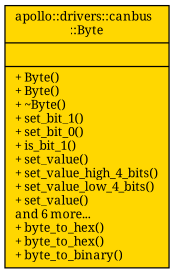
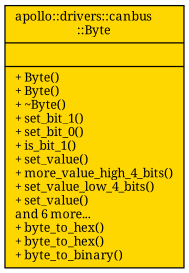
node "apollo::drivers::canbus": text "+ set_value_high_4_bits()" -> "+ more_value_high_4_bits()"
